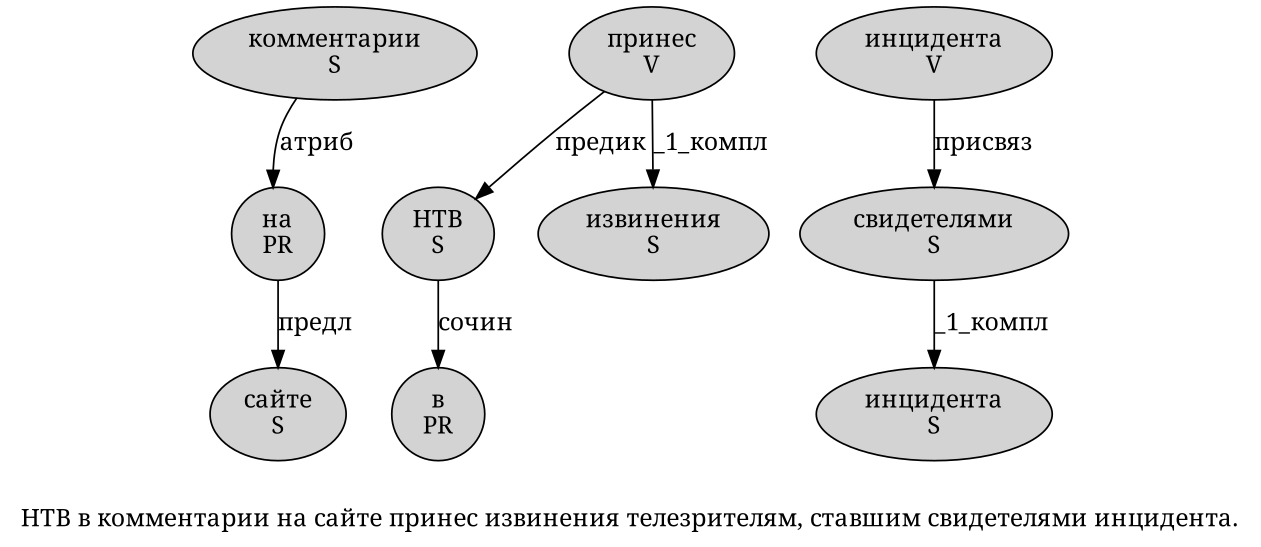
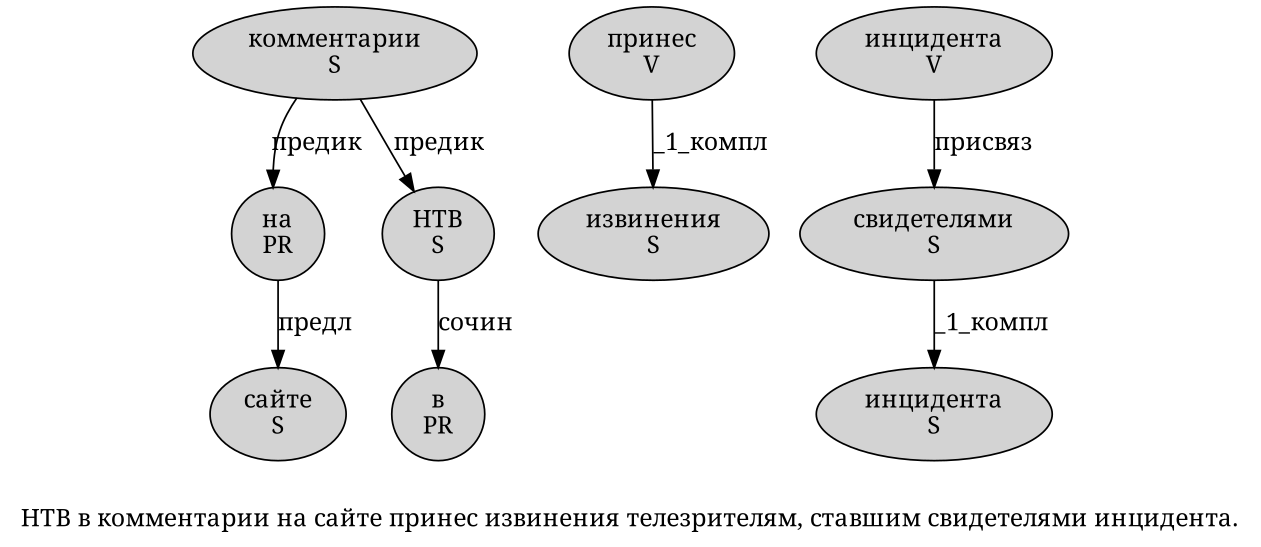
edge "принес V" -> "НТВ S": now "комментарии S" -> "НТВ S"
edge "комментарии S" -> "на PR": label "атриб" -> "предик"
